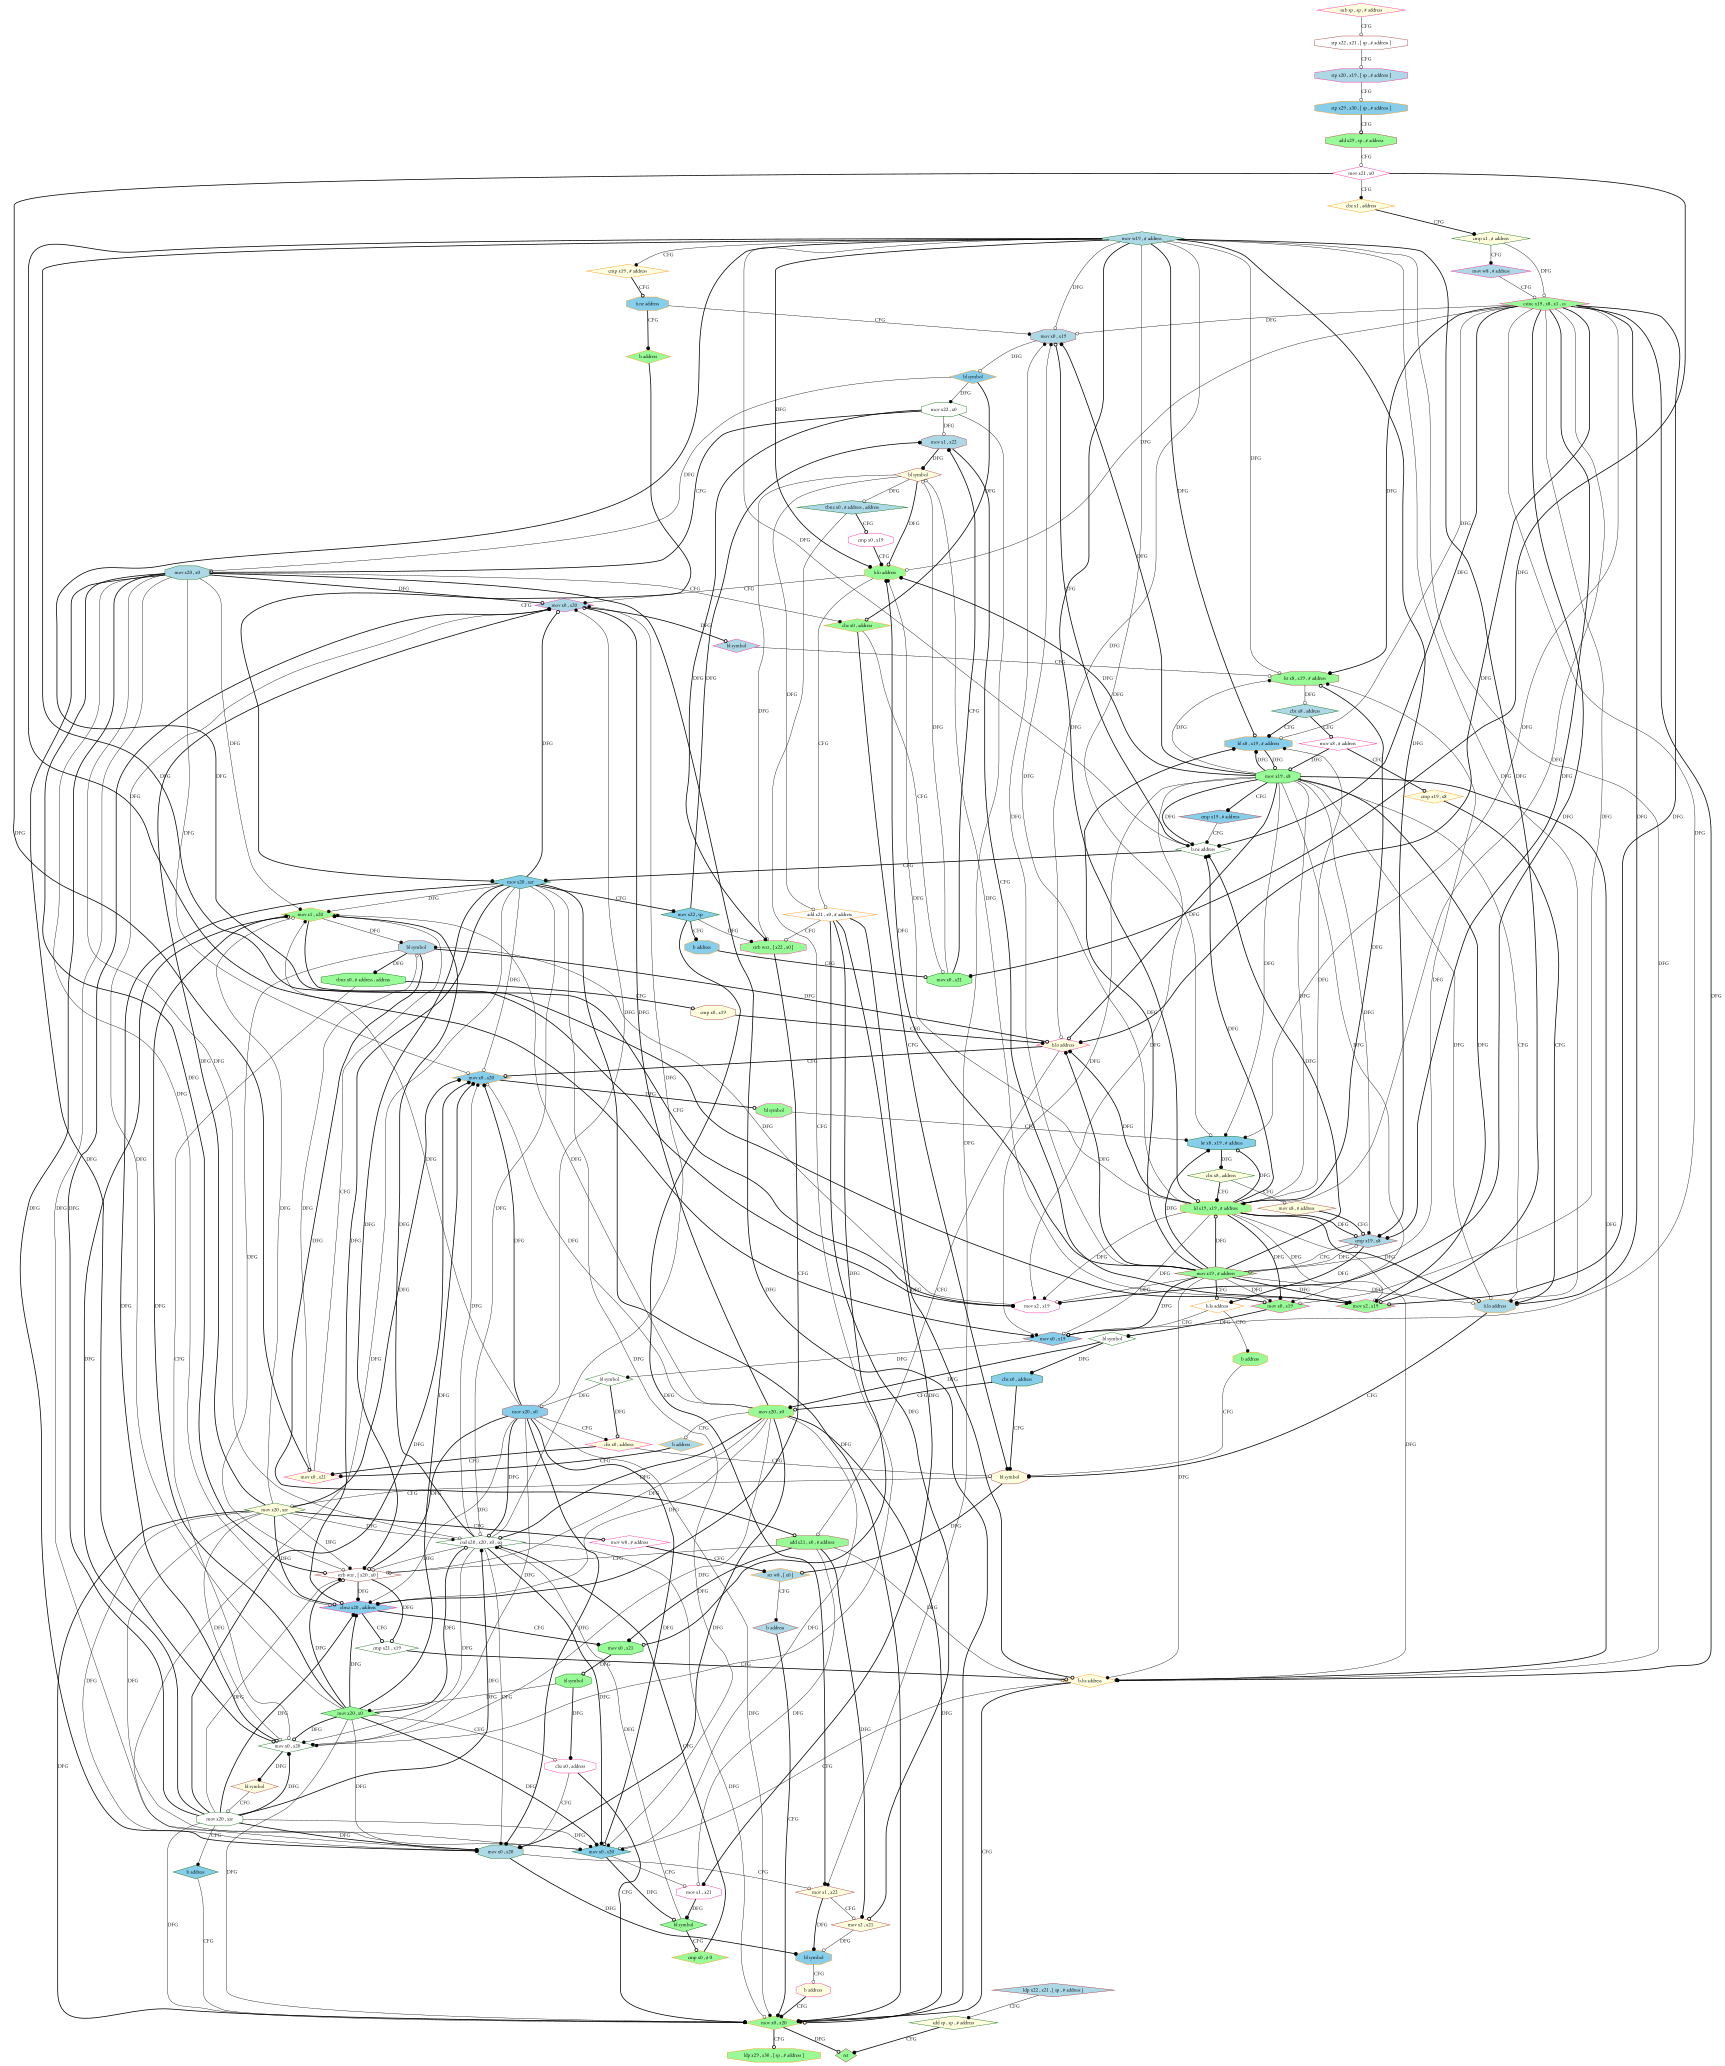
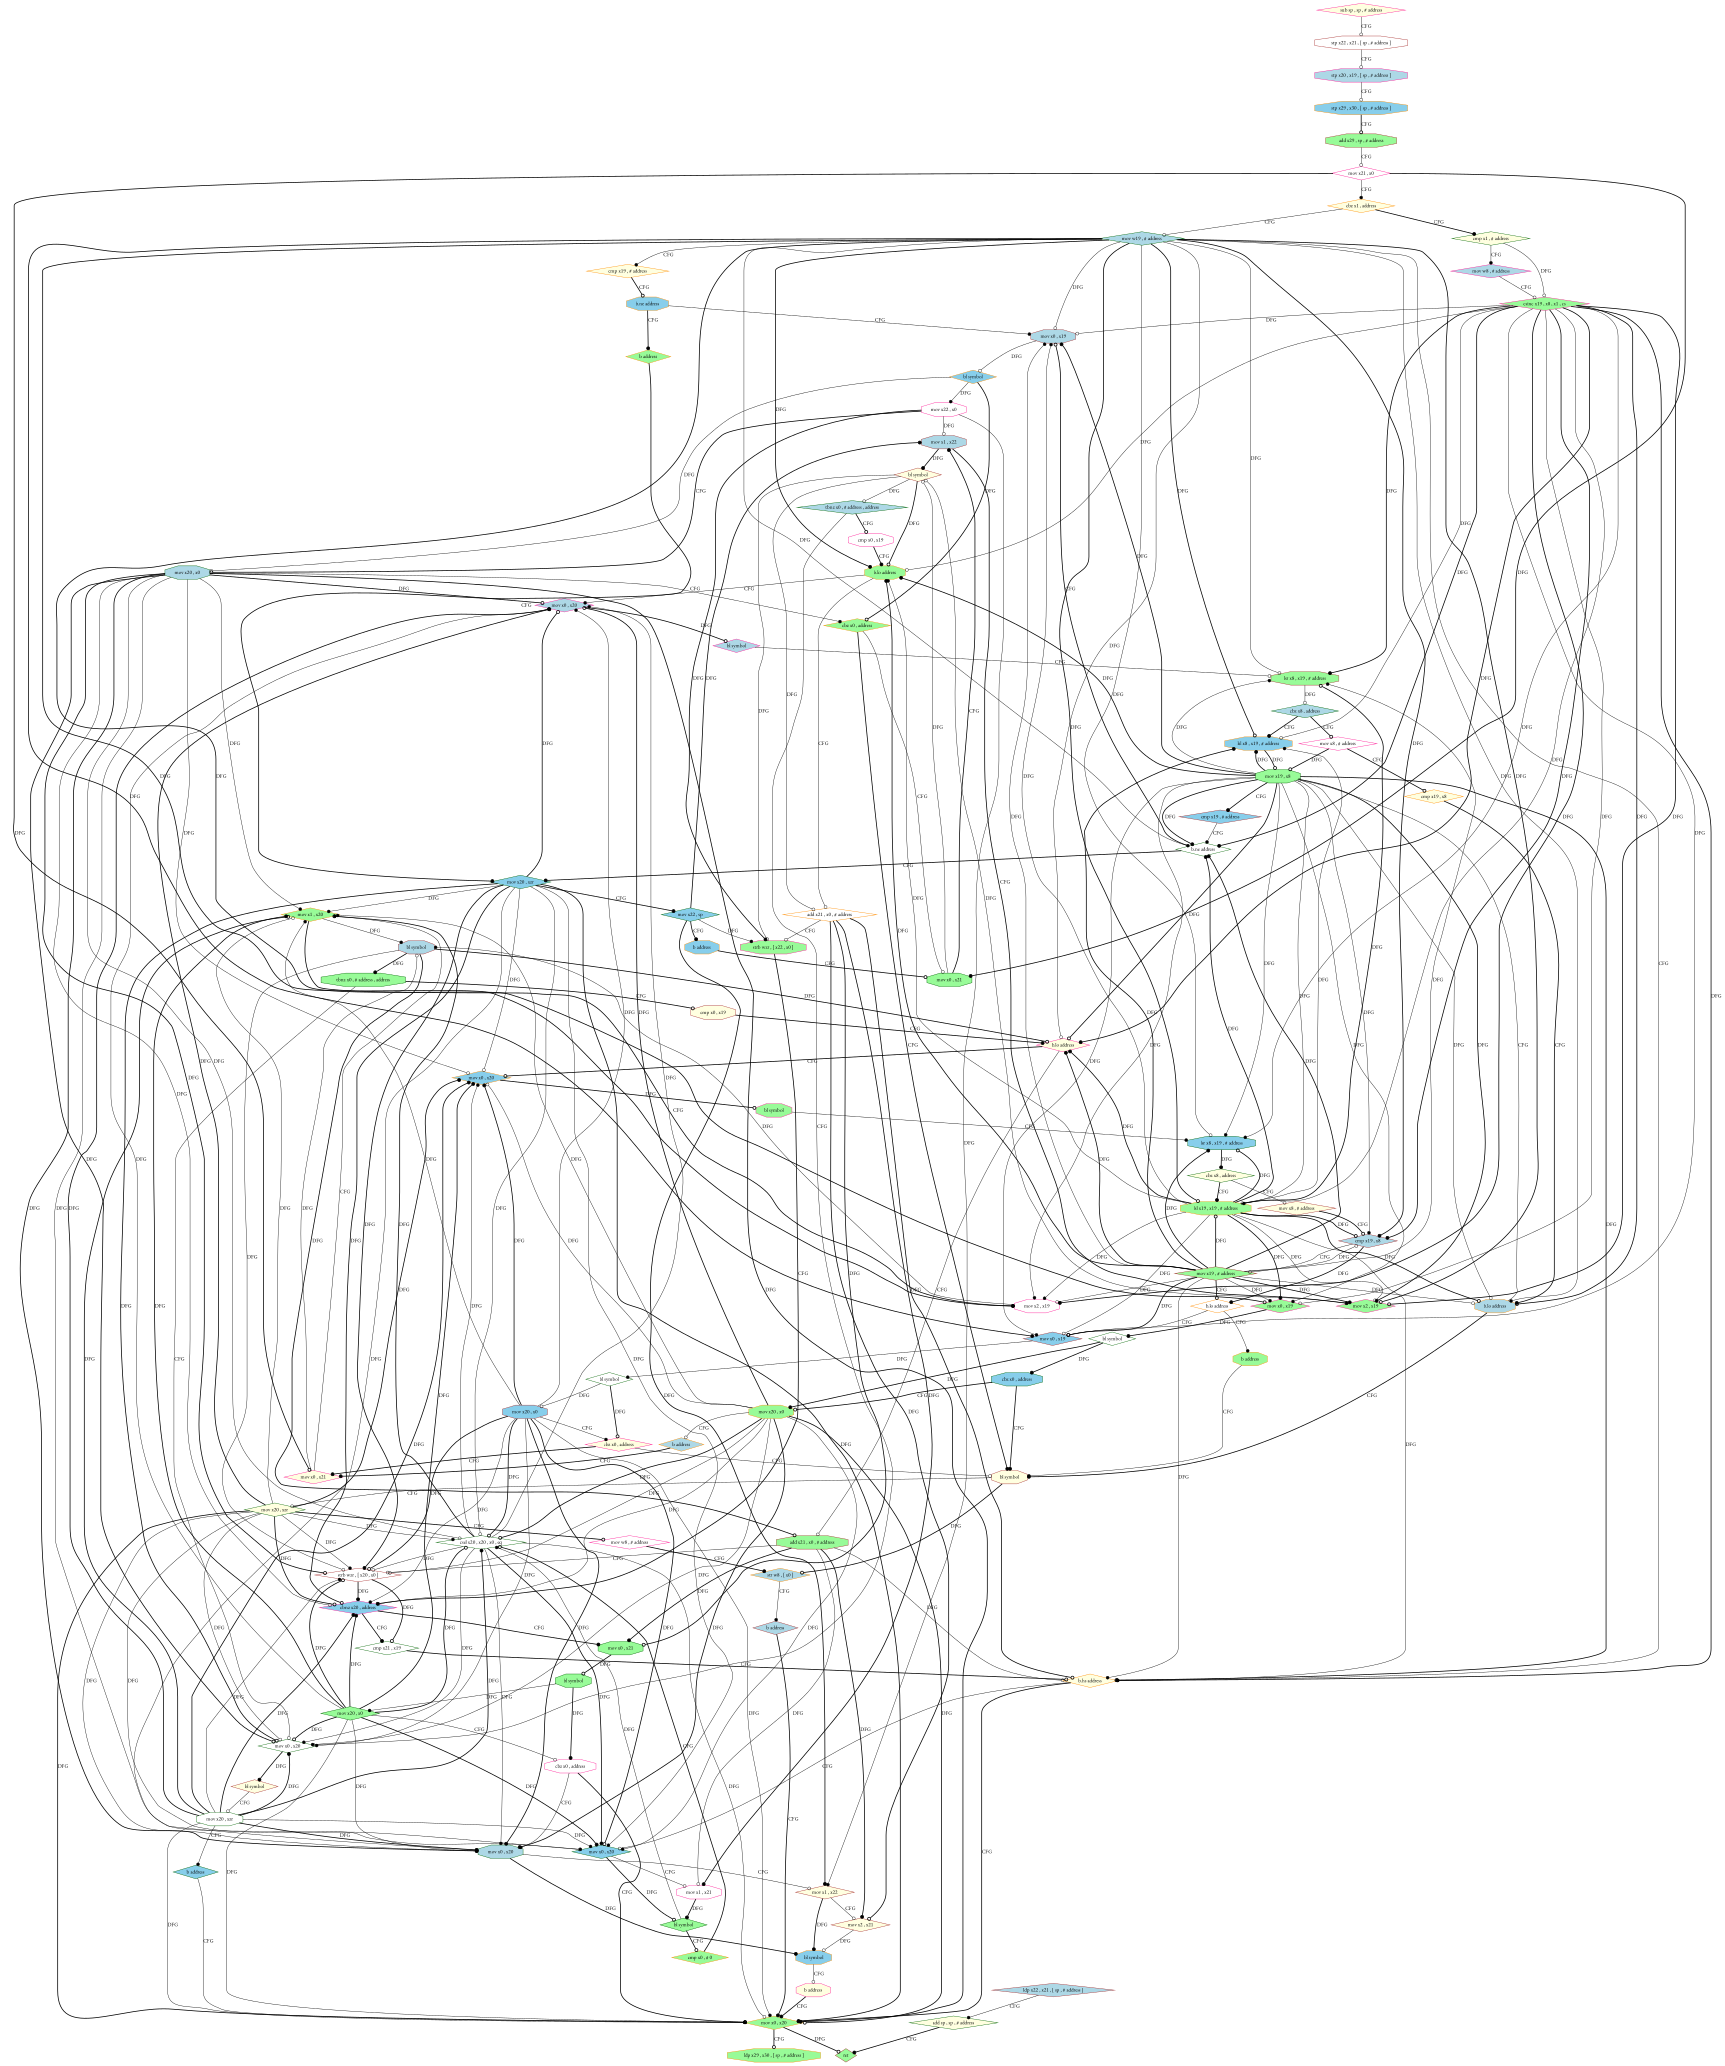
edge "cbz x1 , address" -> "mov w19 , # address": added, label "CFG"
node "mov x22 , x0": color darkgreen -> deeppink
edge "mov w19 , # address" -> "b.hs address": label "DFG" -> "CFG"
edge "cbnz x20 , address" -> "cmp x21 , x19": arrowhead odot -> dot
